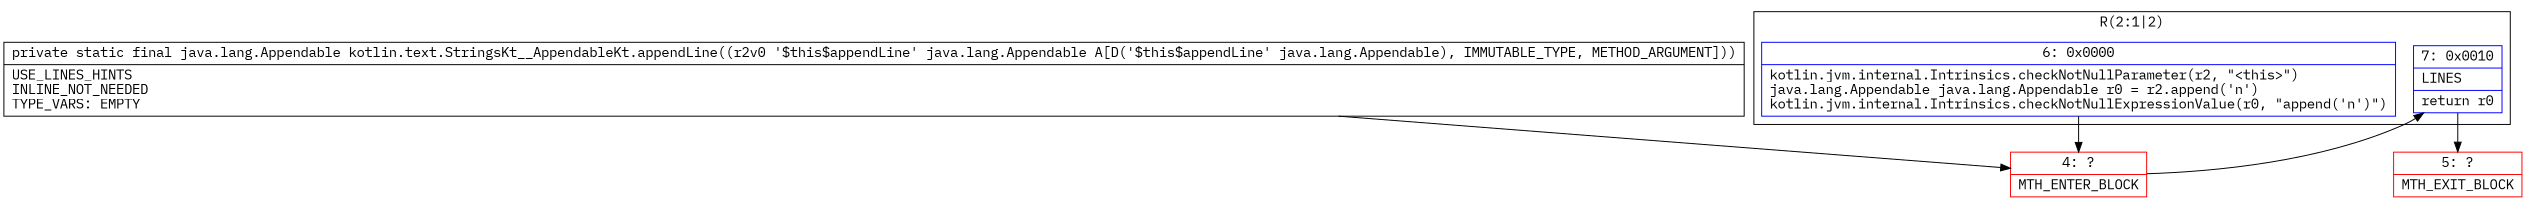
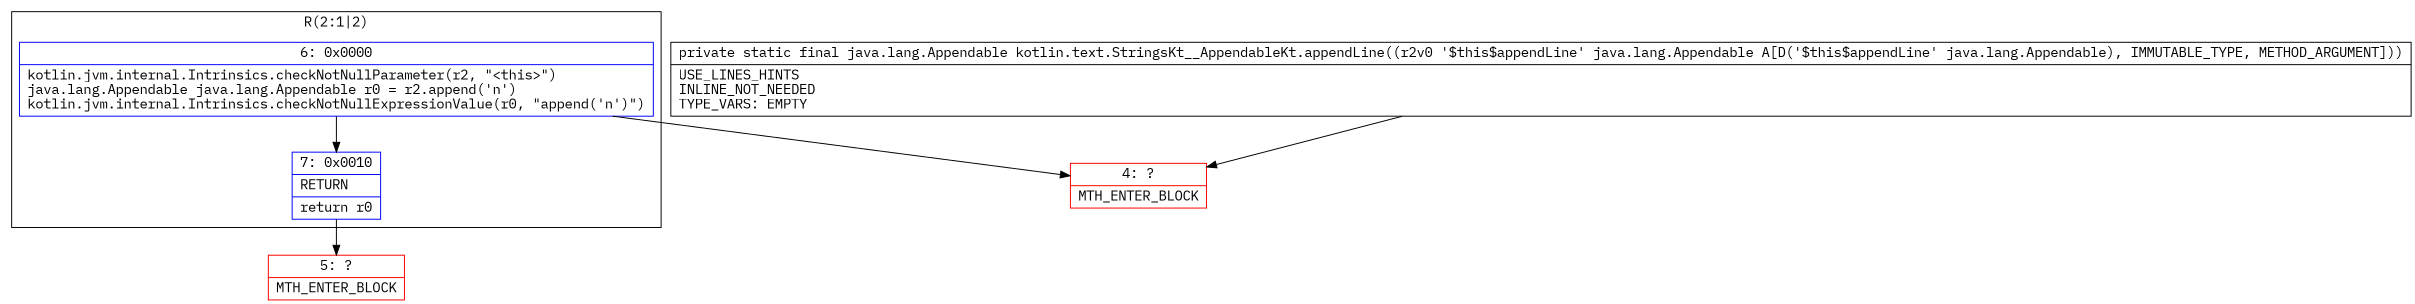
node "7: 0x0010": text "LINES" -> "RETURN"
edge "4: ?" -> "7: 0x0010": now "6: 0x0000" -> "7: 0x0010"
node "5: ?": text "MTH_EXIT_BLOCK" -> "MTH_ENTER_BLOCK"
